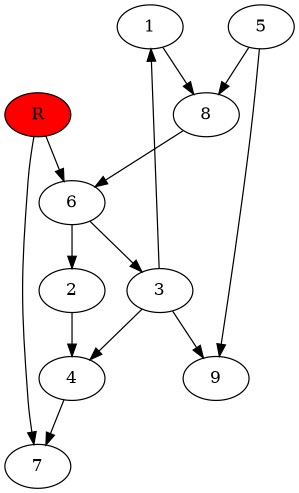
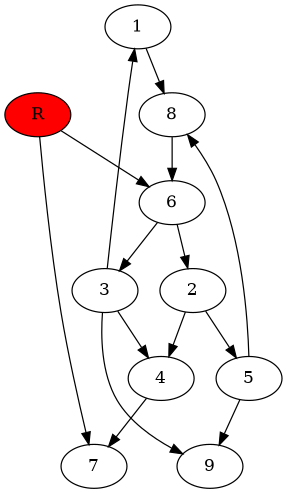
edge "2" -> "5": added
